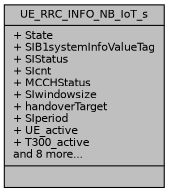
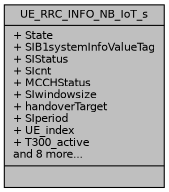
node "UE_RRC_INFO_NB_IoT_s": text "+ UE_active" -> "+ UE_index"
